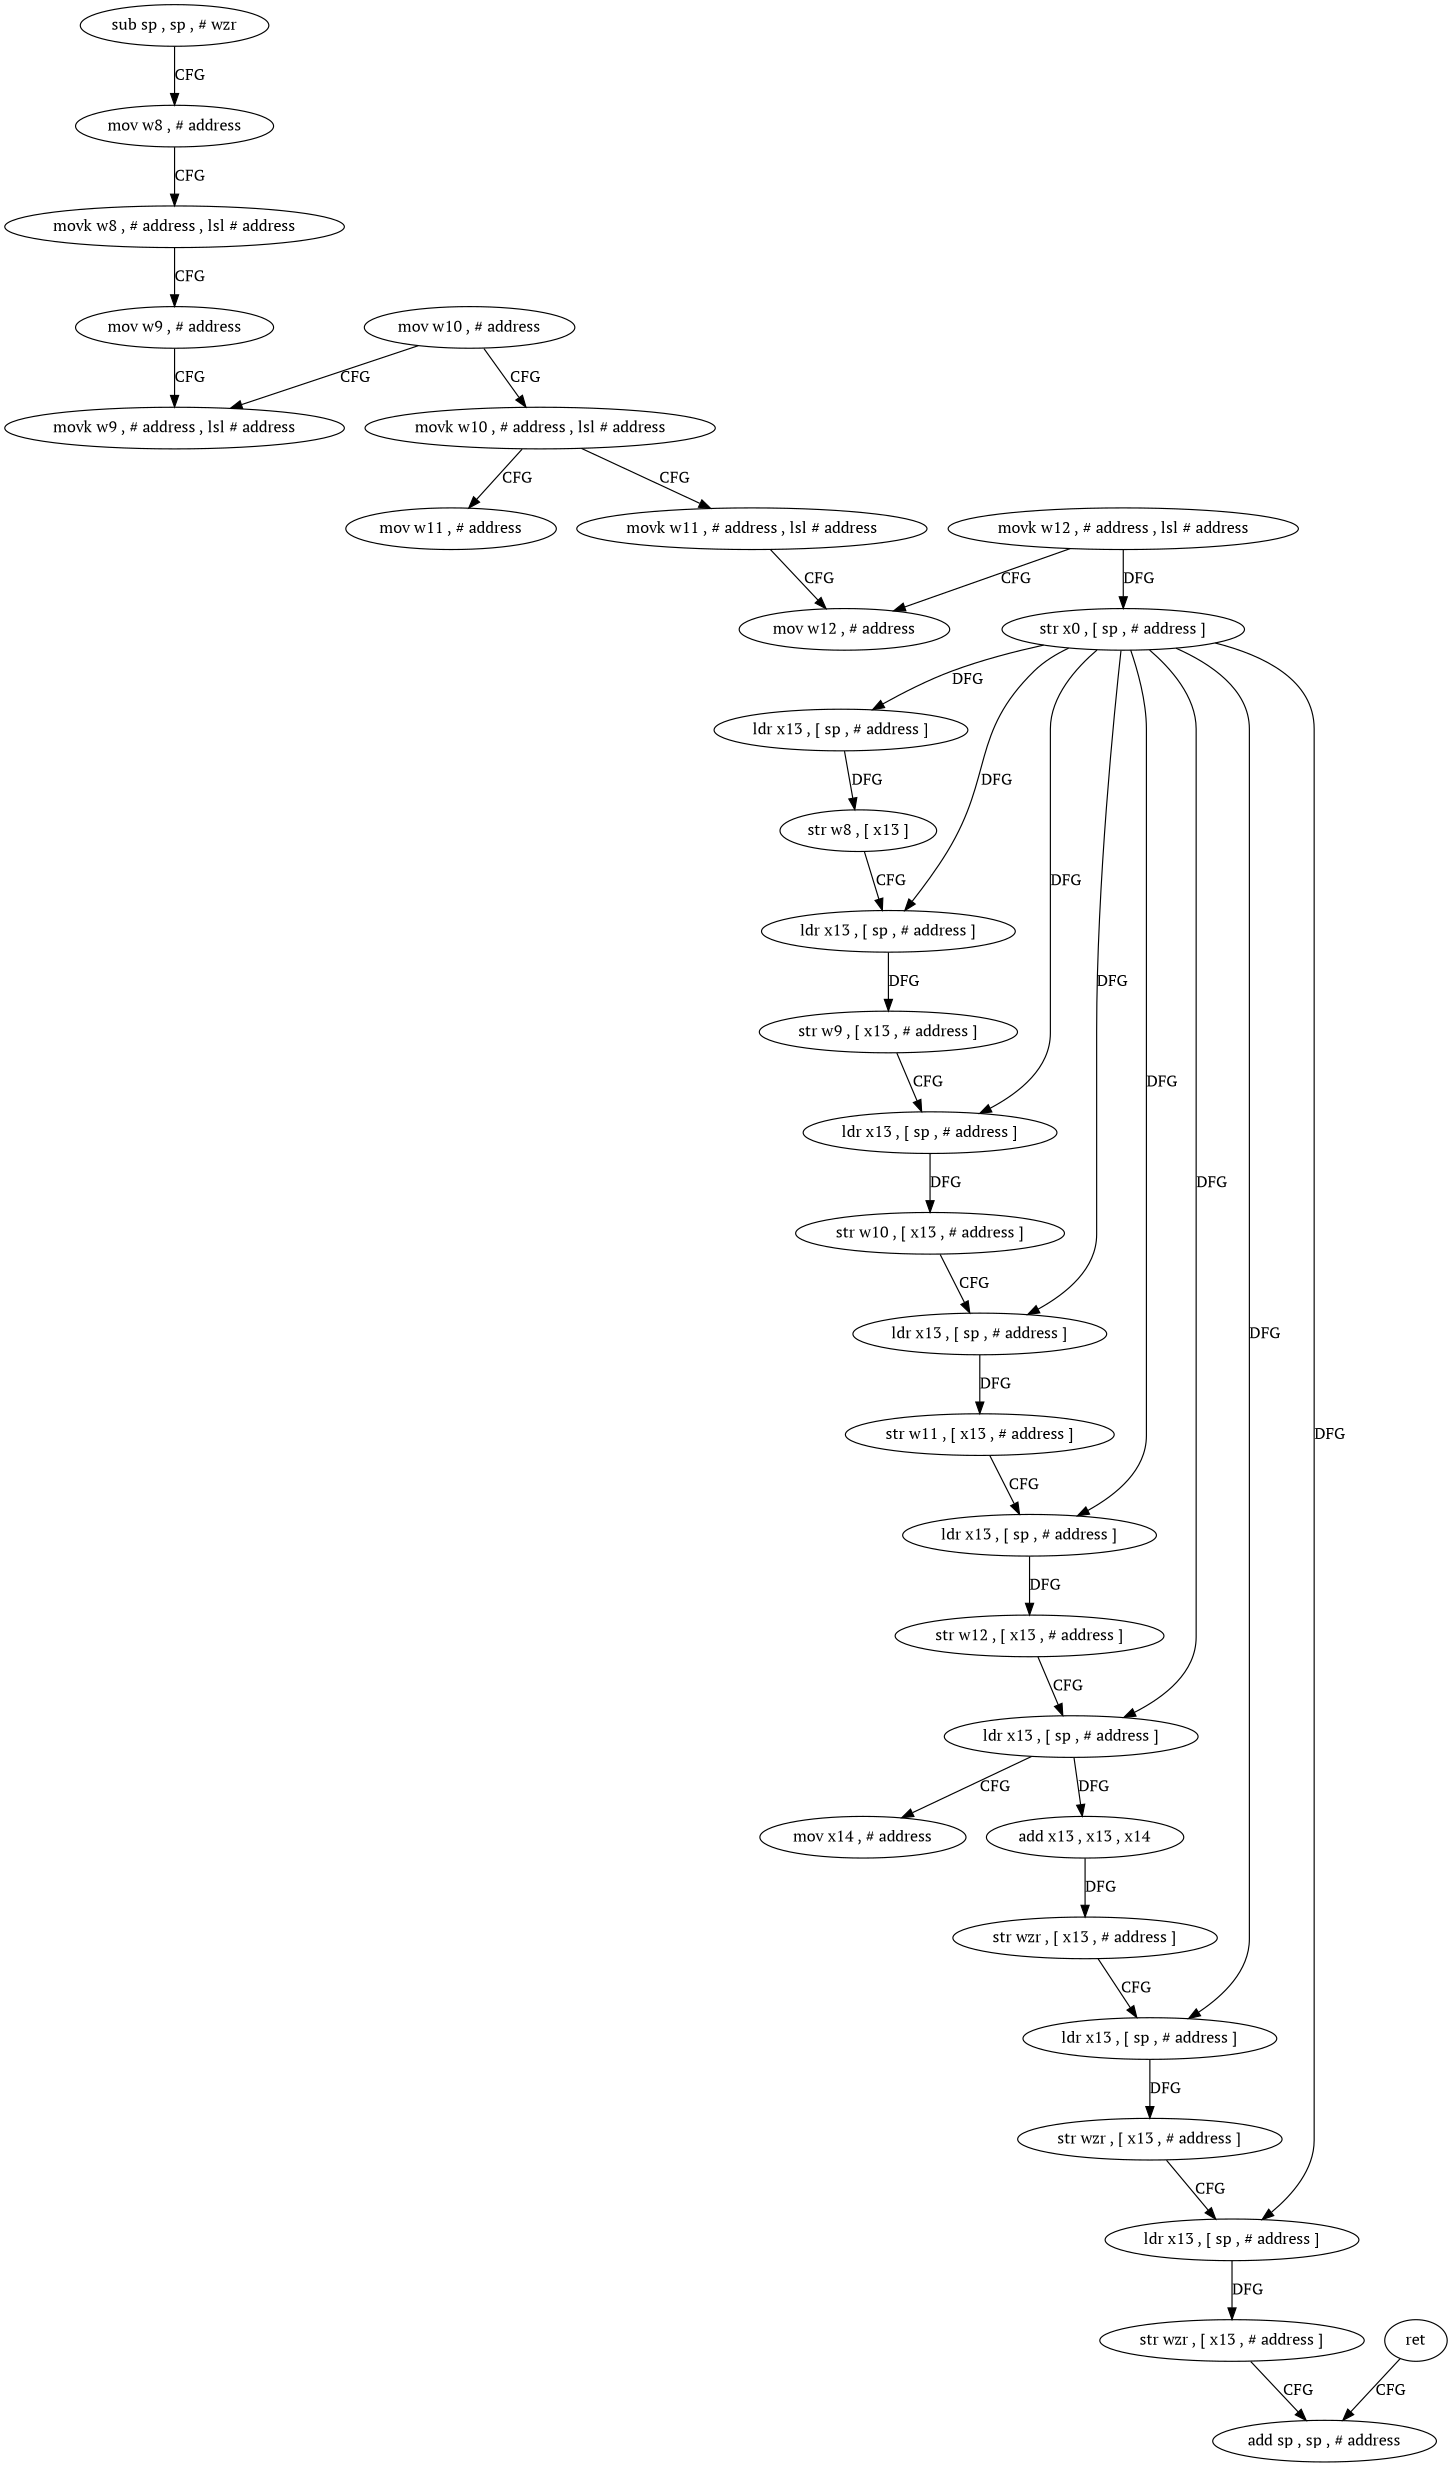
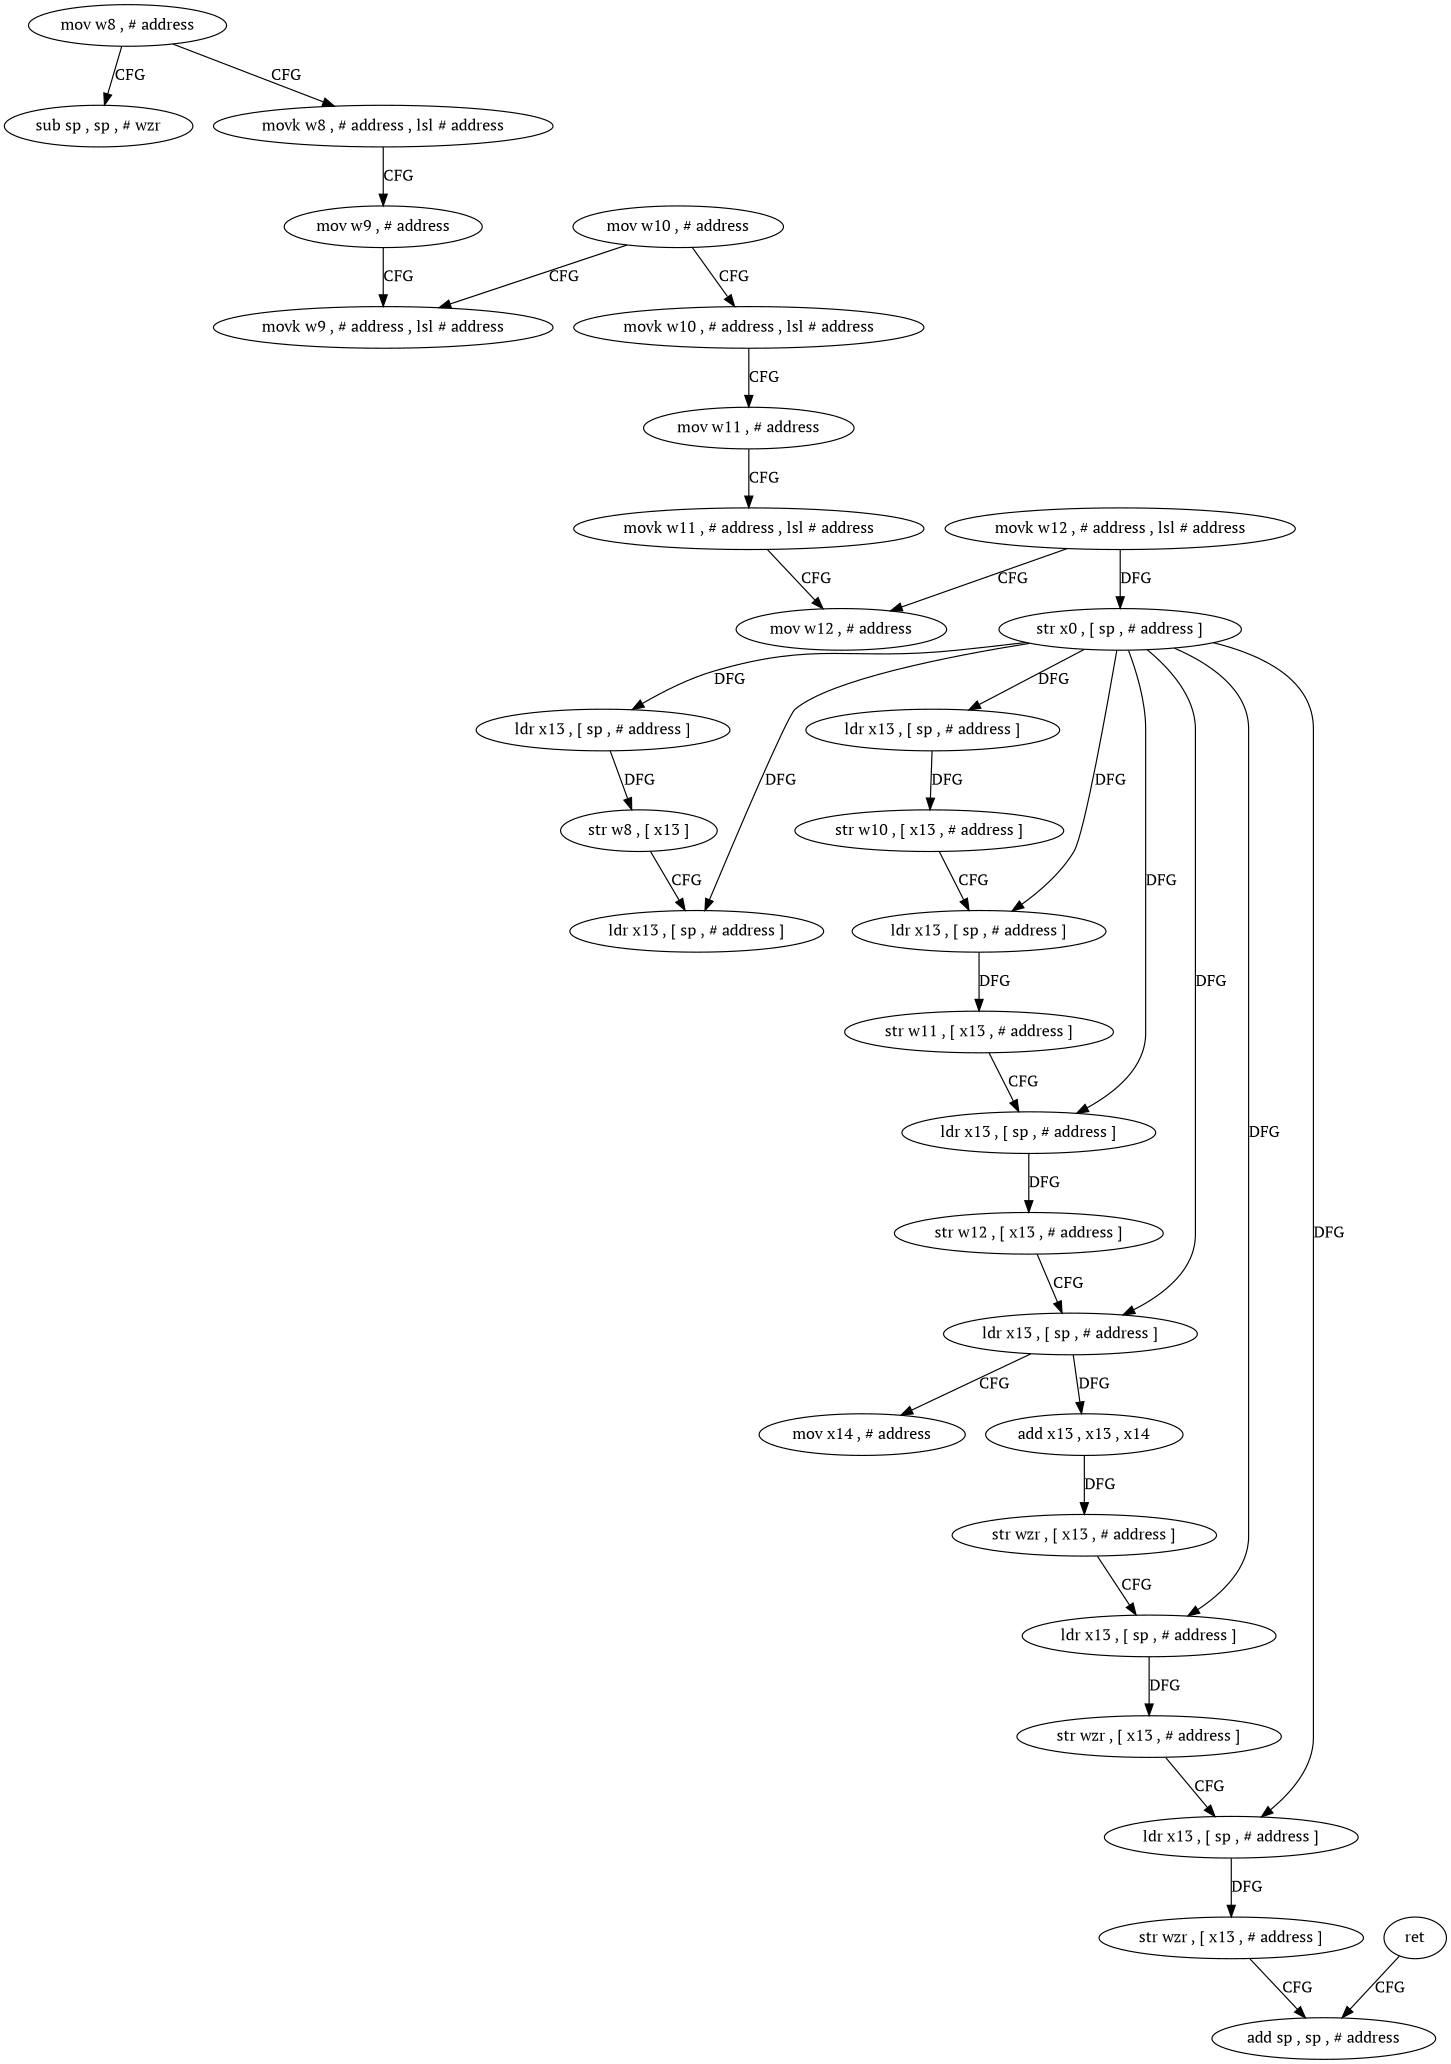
edge "sub sp , sp , # wzr" -> "mov w8 , # address": reversed
edge "movk w10 , # address , lsl # address" -> "movk w11 , # address , lsl # address": now "mov w11 , # address" -> "movk w11 , # address , lsl # address"
node "str w9 , [ x13 , # address ]": removed
